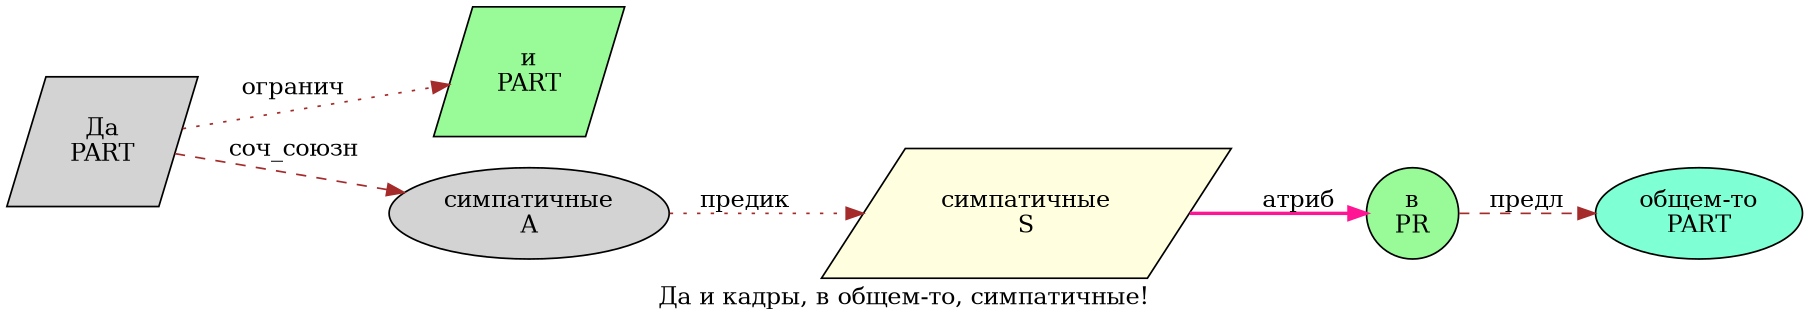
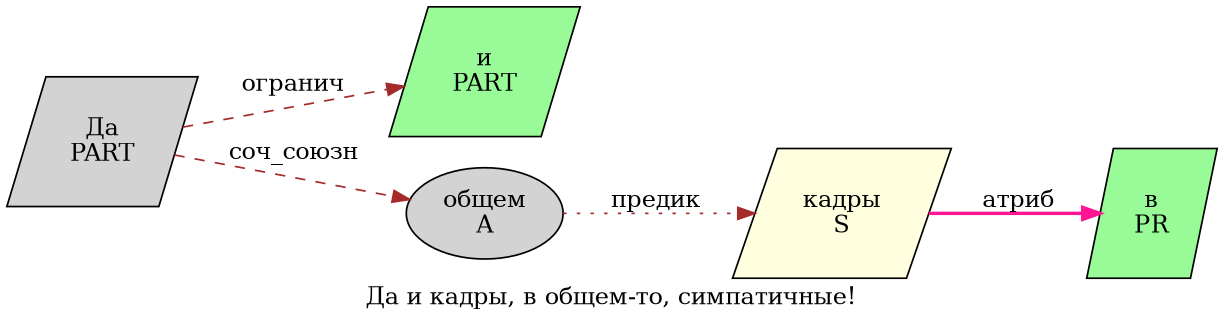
edge "Да PART" -> "и PART": style dotted -> dashed
node "симпатичные A": label "симпатичные A" -> "общем A"
node "симпатичные S": label "симпатичные S" -> "кадры S"
node "в PR": shape ellipse -> parallelogram
node "общем-то PART": removed
